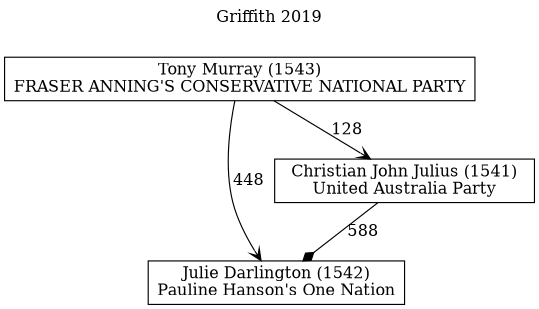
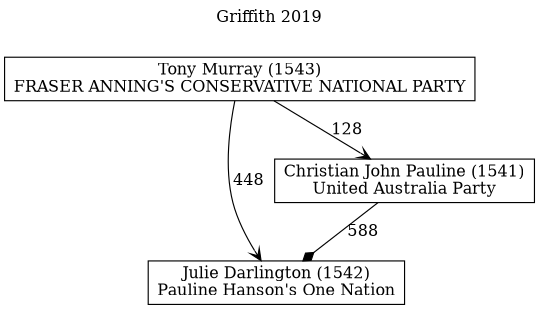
node "Christian John Julius (1541) United Australia Party": label "Christian John Julius (1541) United Australia Party" -> "Christian John Pauline (1541) United Australia Party"
